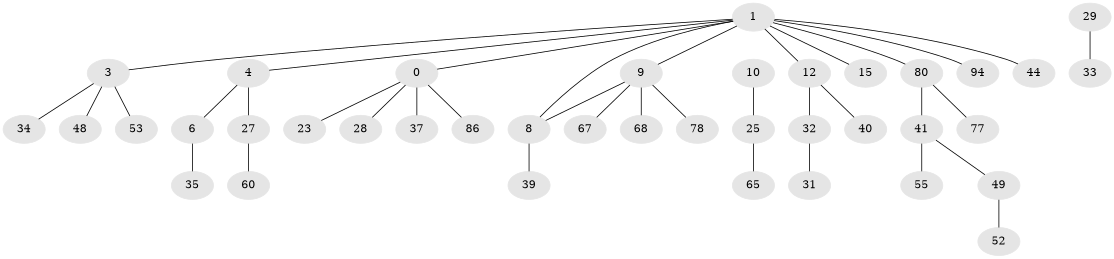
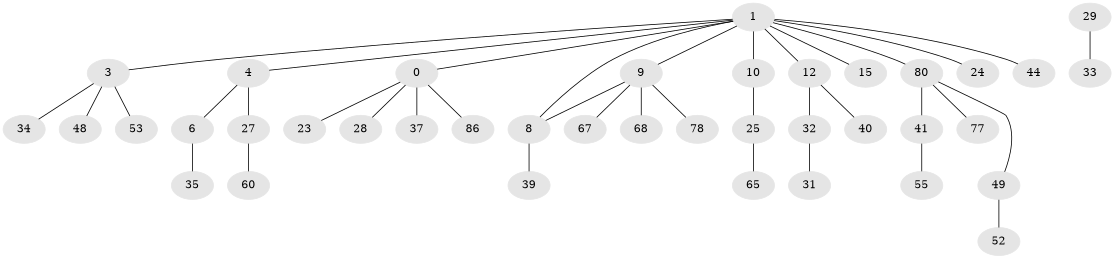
edge "1" -- "10": added
node "94": label "94" -> "24"
edge "41" -- "49": now "80" -- "49"
